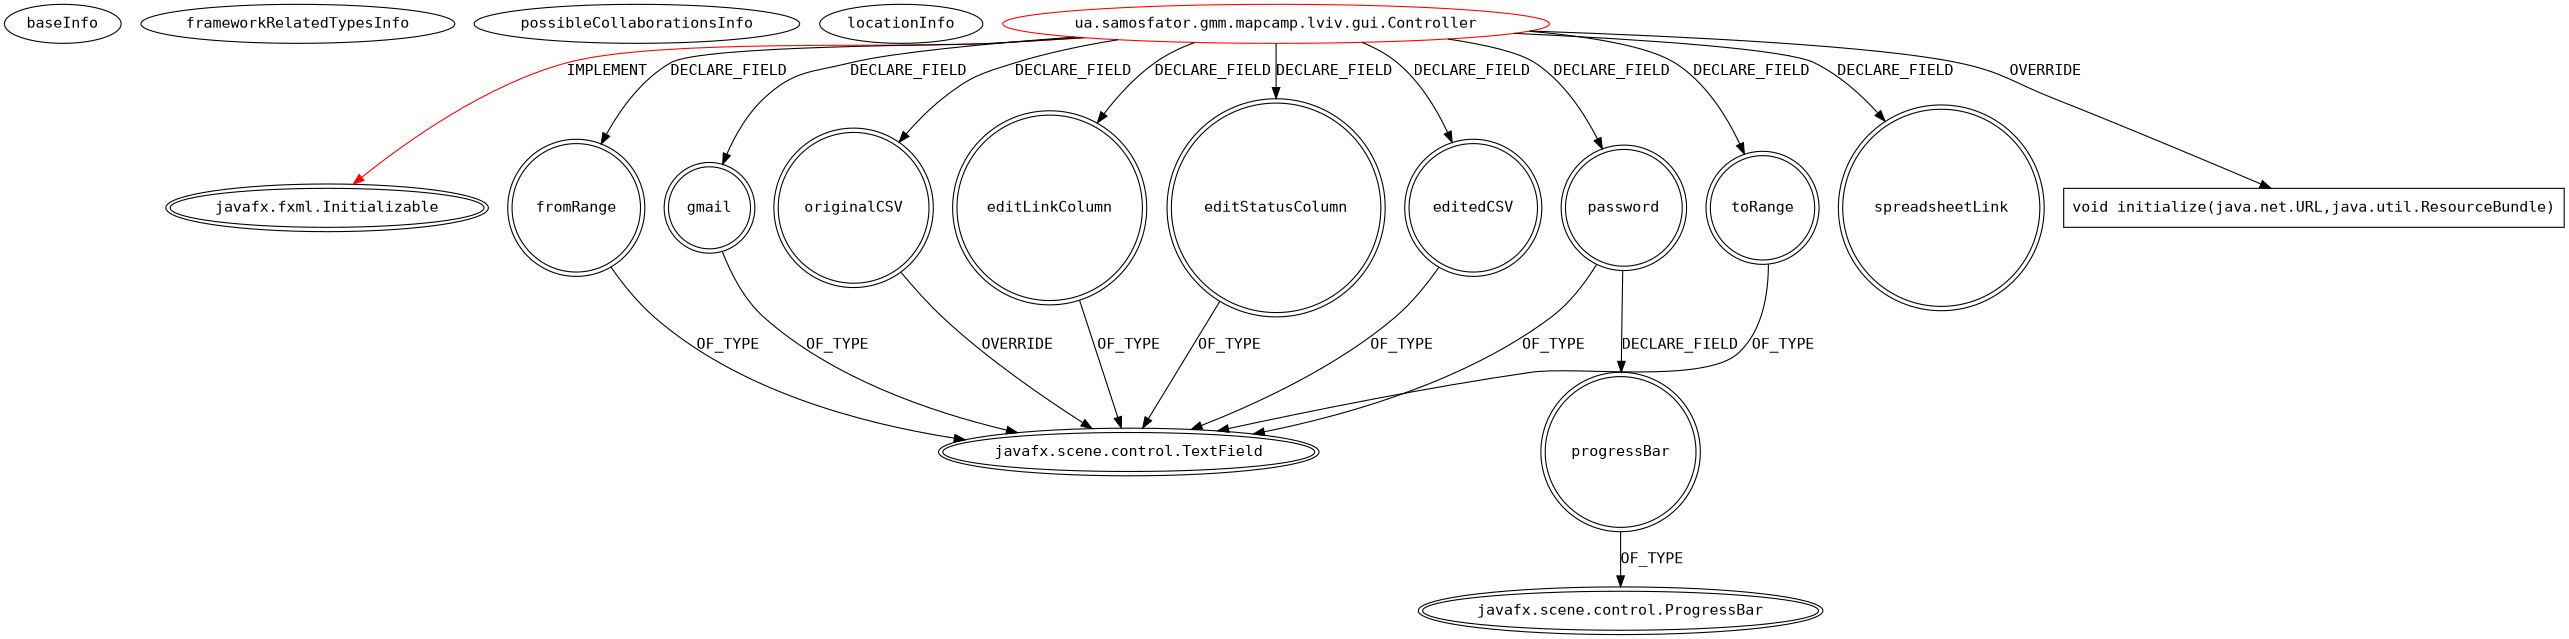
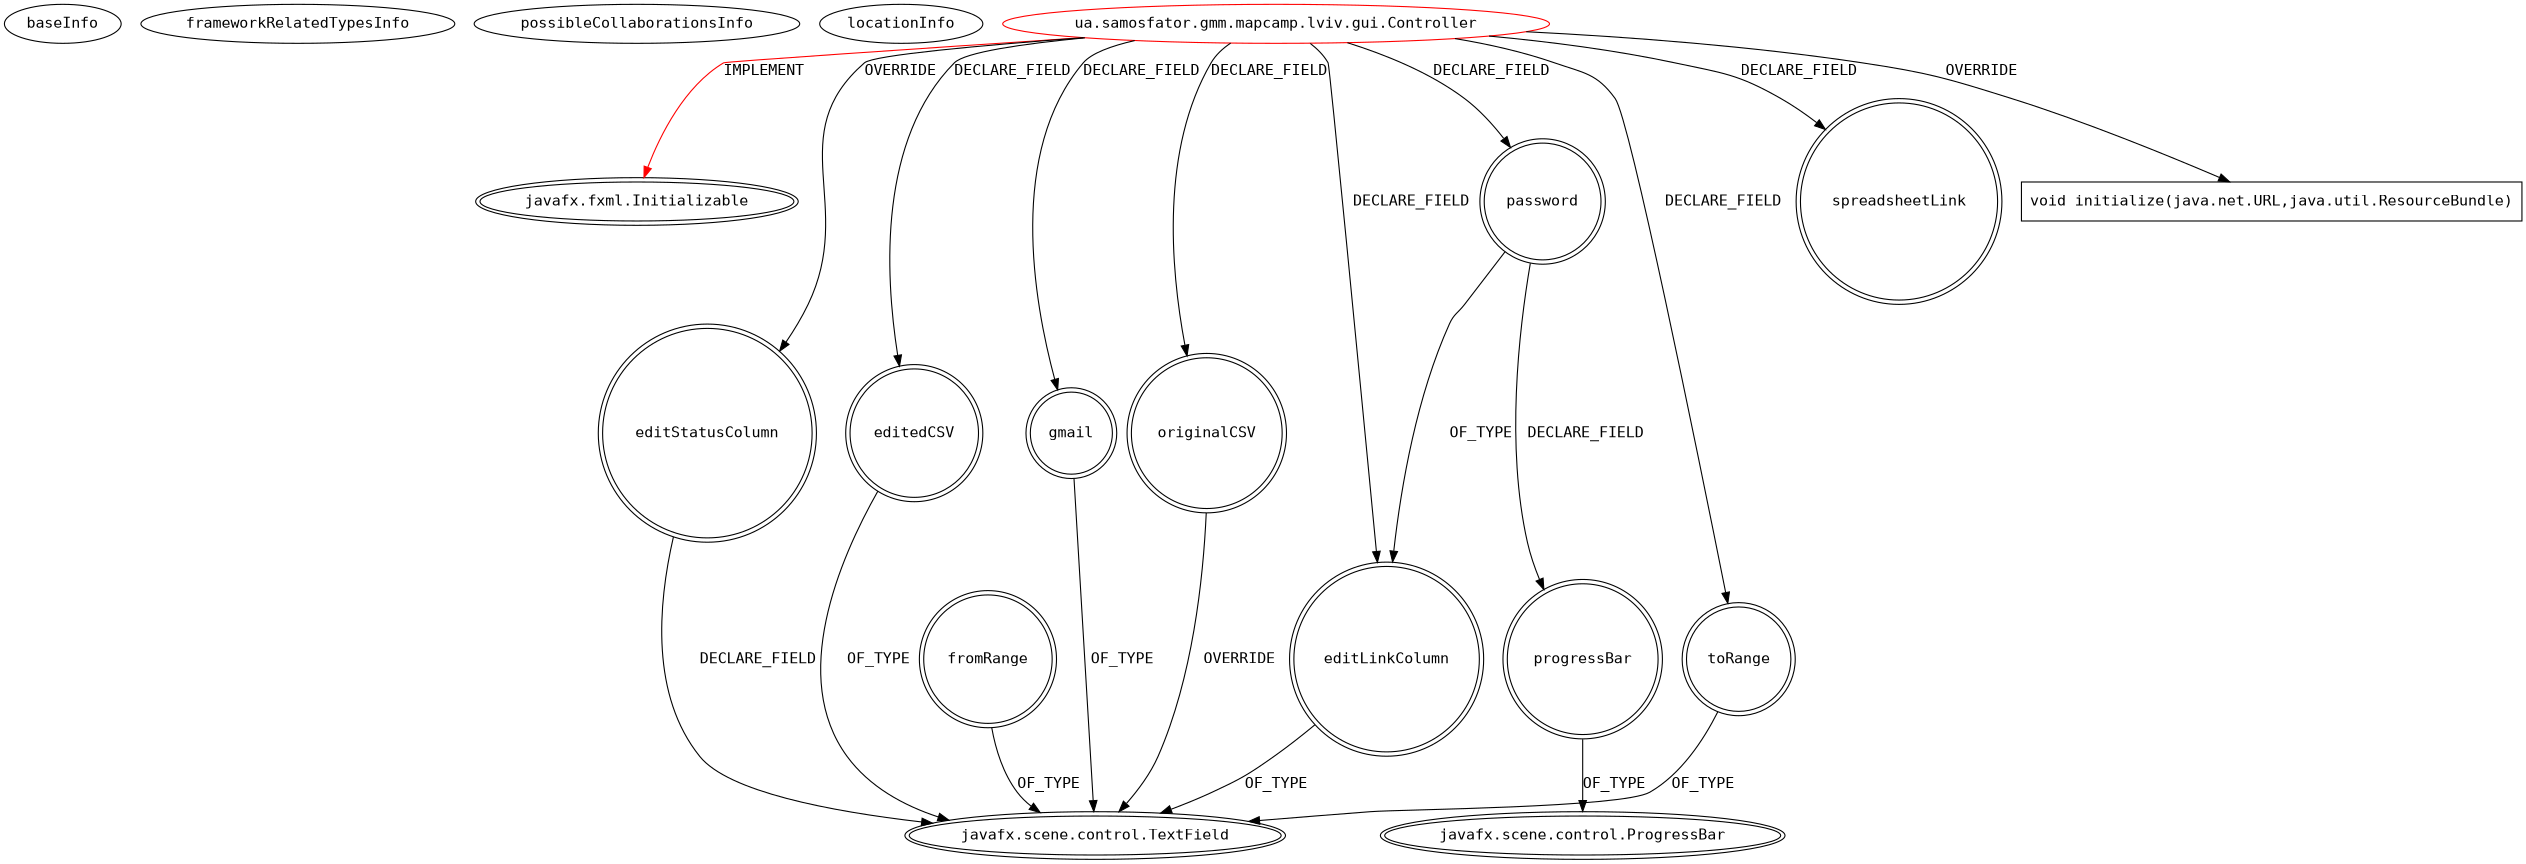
edge "ua.samosfator.gmm.mapcamp.lviv.gui.Controller" -> "fromRange": removed, label "DECLARE_FIELD"
edge "ua.samosfator.gmm.mapcamp.lviv.gui.Controller" -> "editStatusColumn": label "DECLARE_FIELD" -> "OVERRIDE"
edge "editStatusColumn" -> "javafx.scene.control.TextField": label "OF_TYPE" -> "DECLARE_FIELD"
edge "password" -> "javafx.scene.control.TextField": now "password" -> "editLinkColumn"
